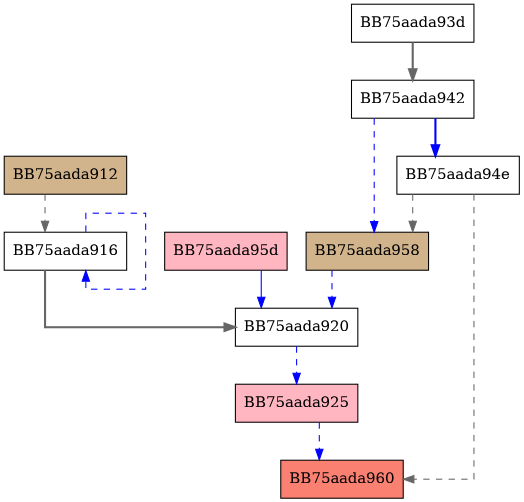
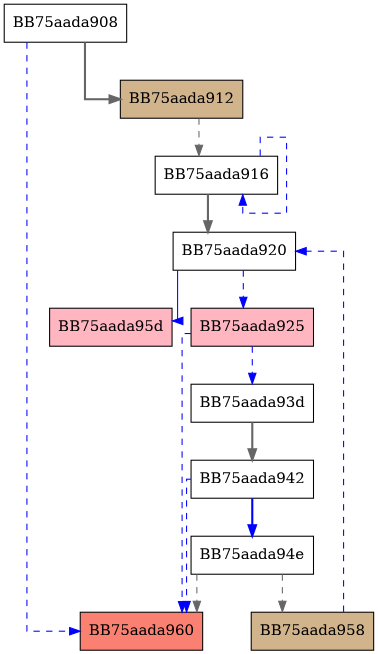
node "BB75aada908": added
edge "BB75aada942" -> "BB75aada958": now "BB75aada942" -> "BB75aada960"
edge "BB75aada95d" -> "BB75aada920": reversed
edge "BB75aada925" -> "BB75aada93d": added
